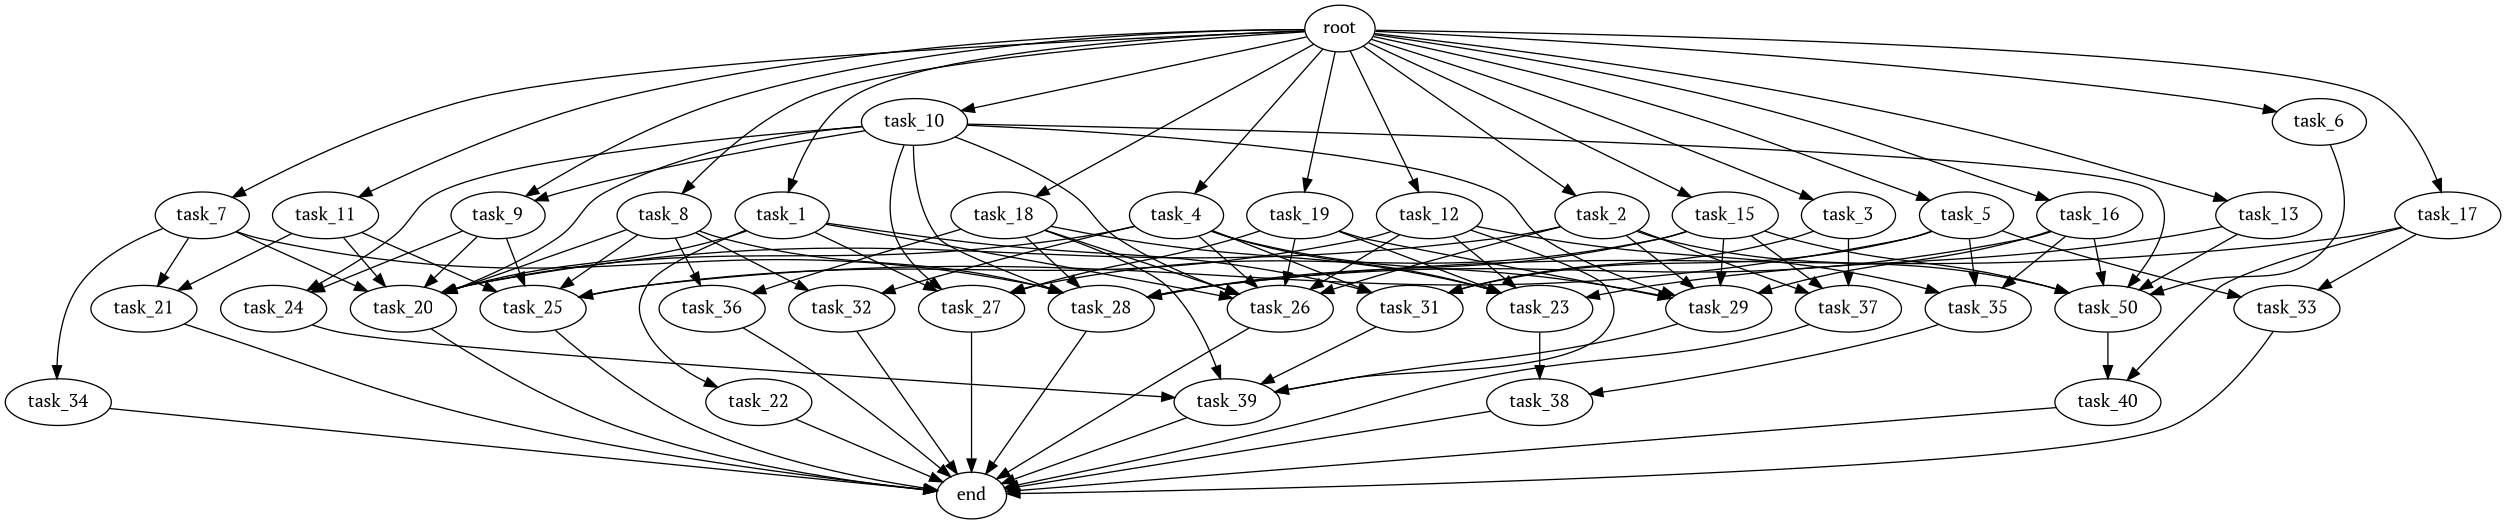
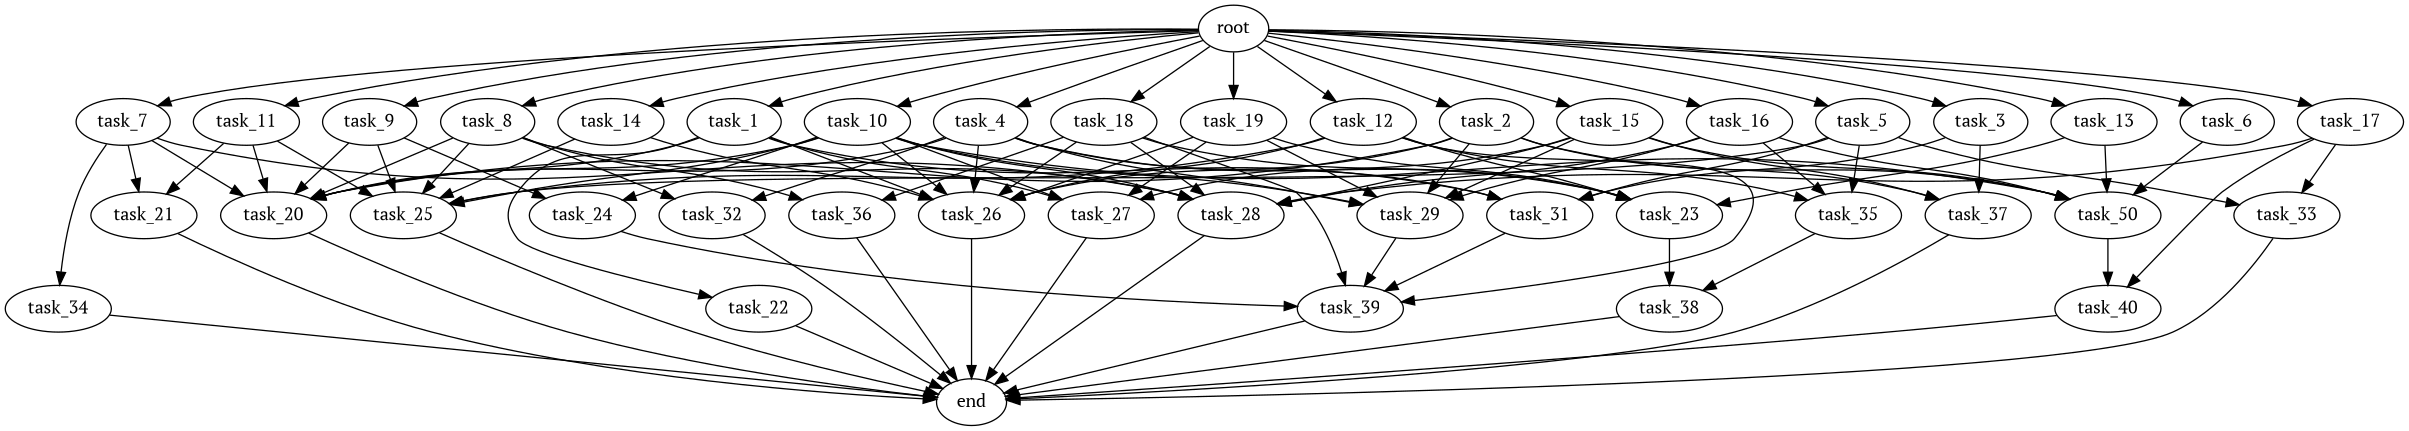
node "task_14": added
edge "task_10" -> "task_9": now "task_10" -> "task_25"
